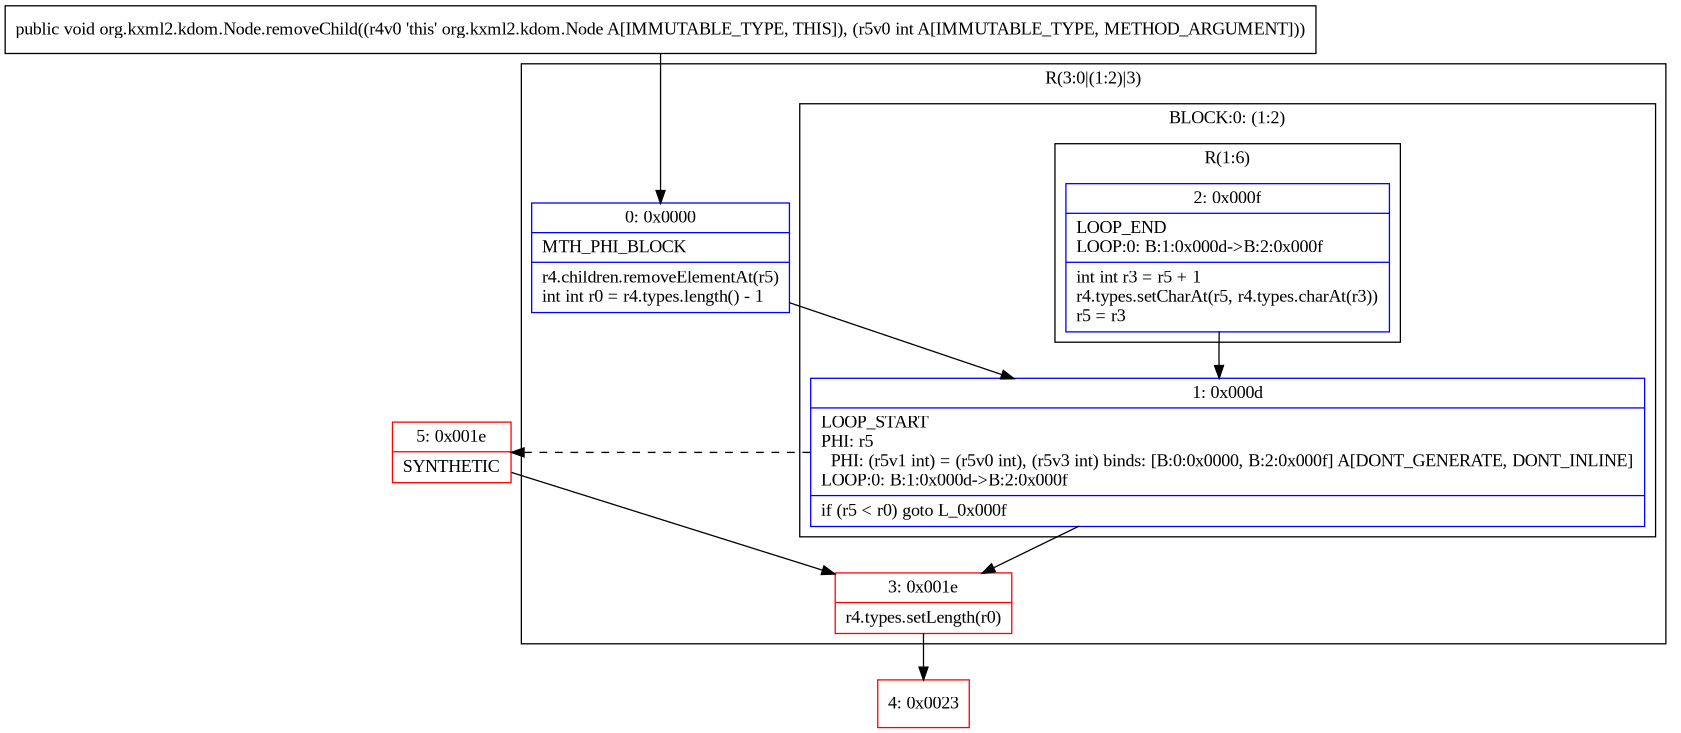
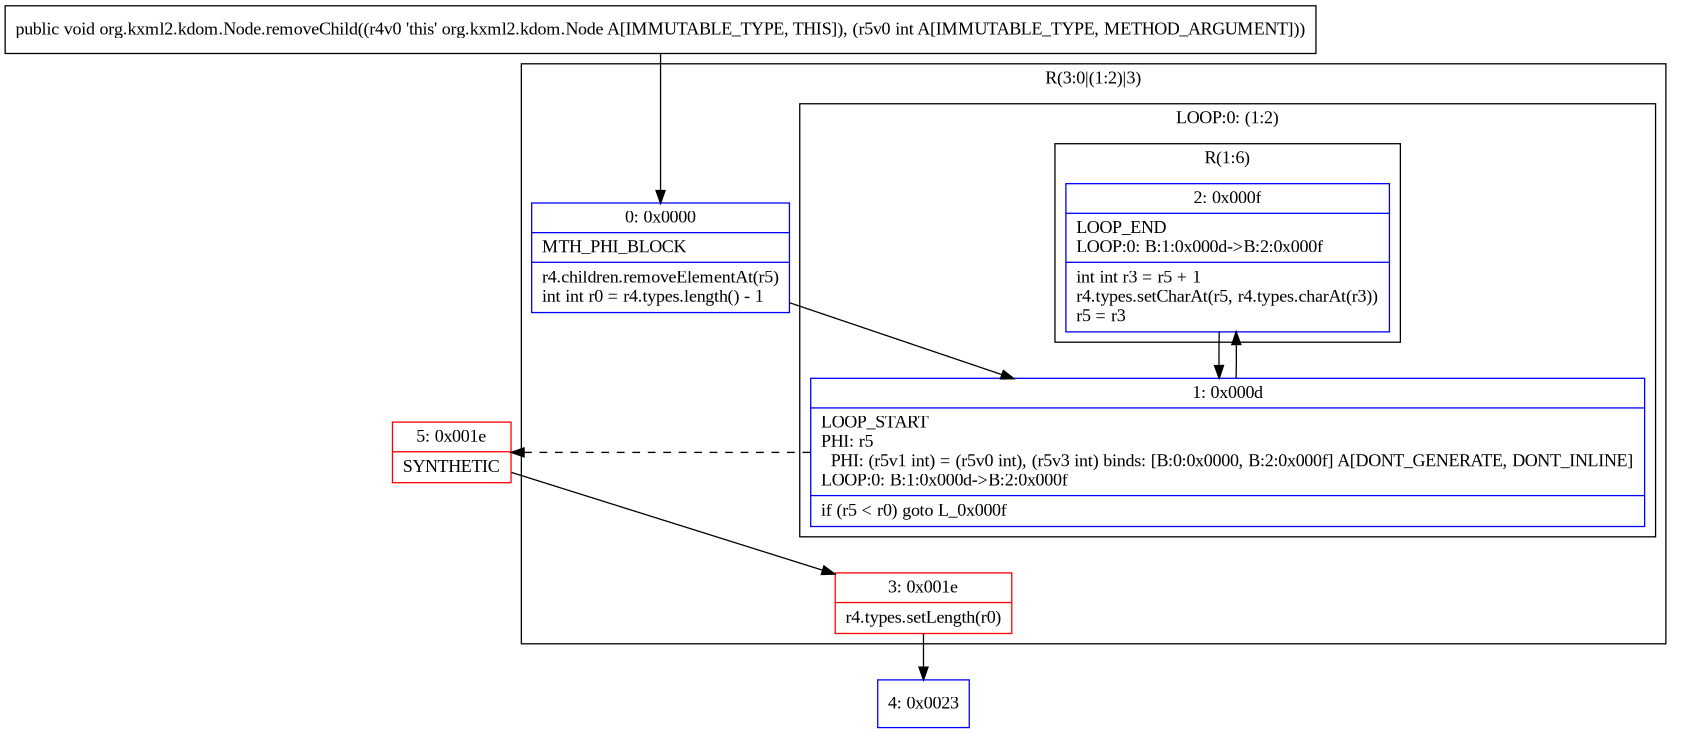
cluster "BLOCK:0: (1:2)": label "BLOCK:0: (1:2)" -> "LOOP:0: (1:2)"
edge "1: 0x000d" -> "3: 0x001e": now "1: 0x000d" -> "2: 0x000f"
node "4: 0x0023": color red -> blue
